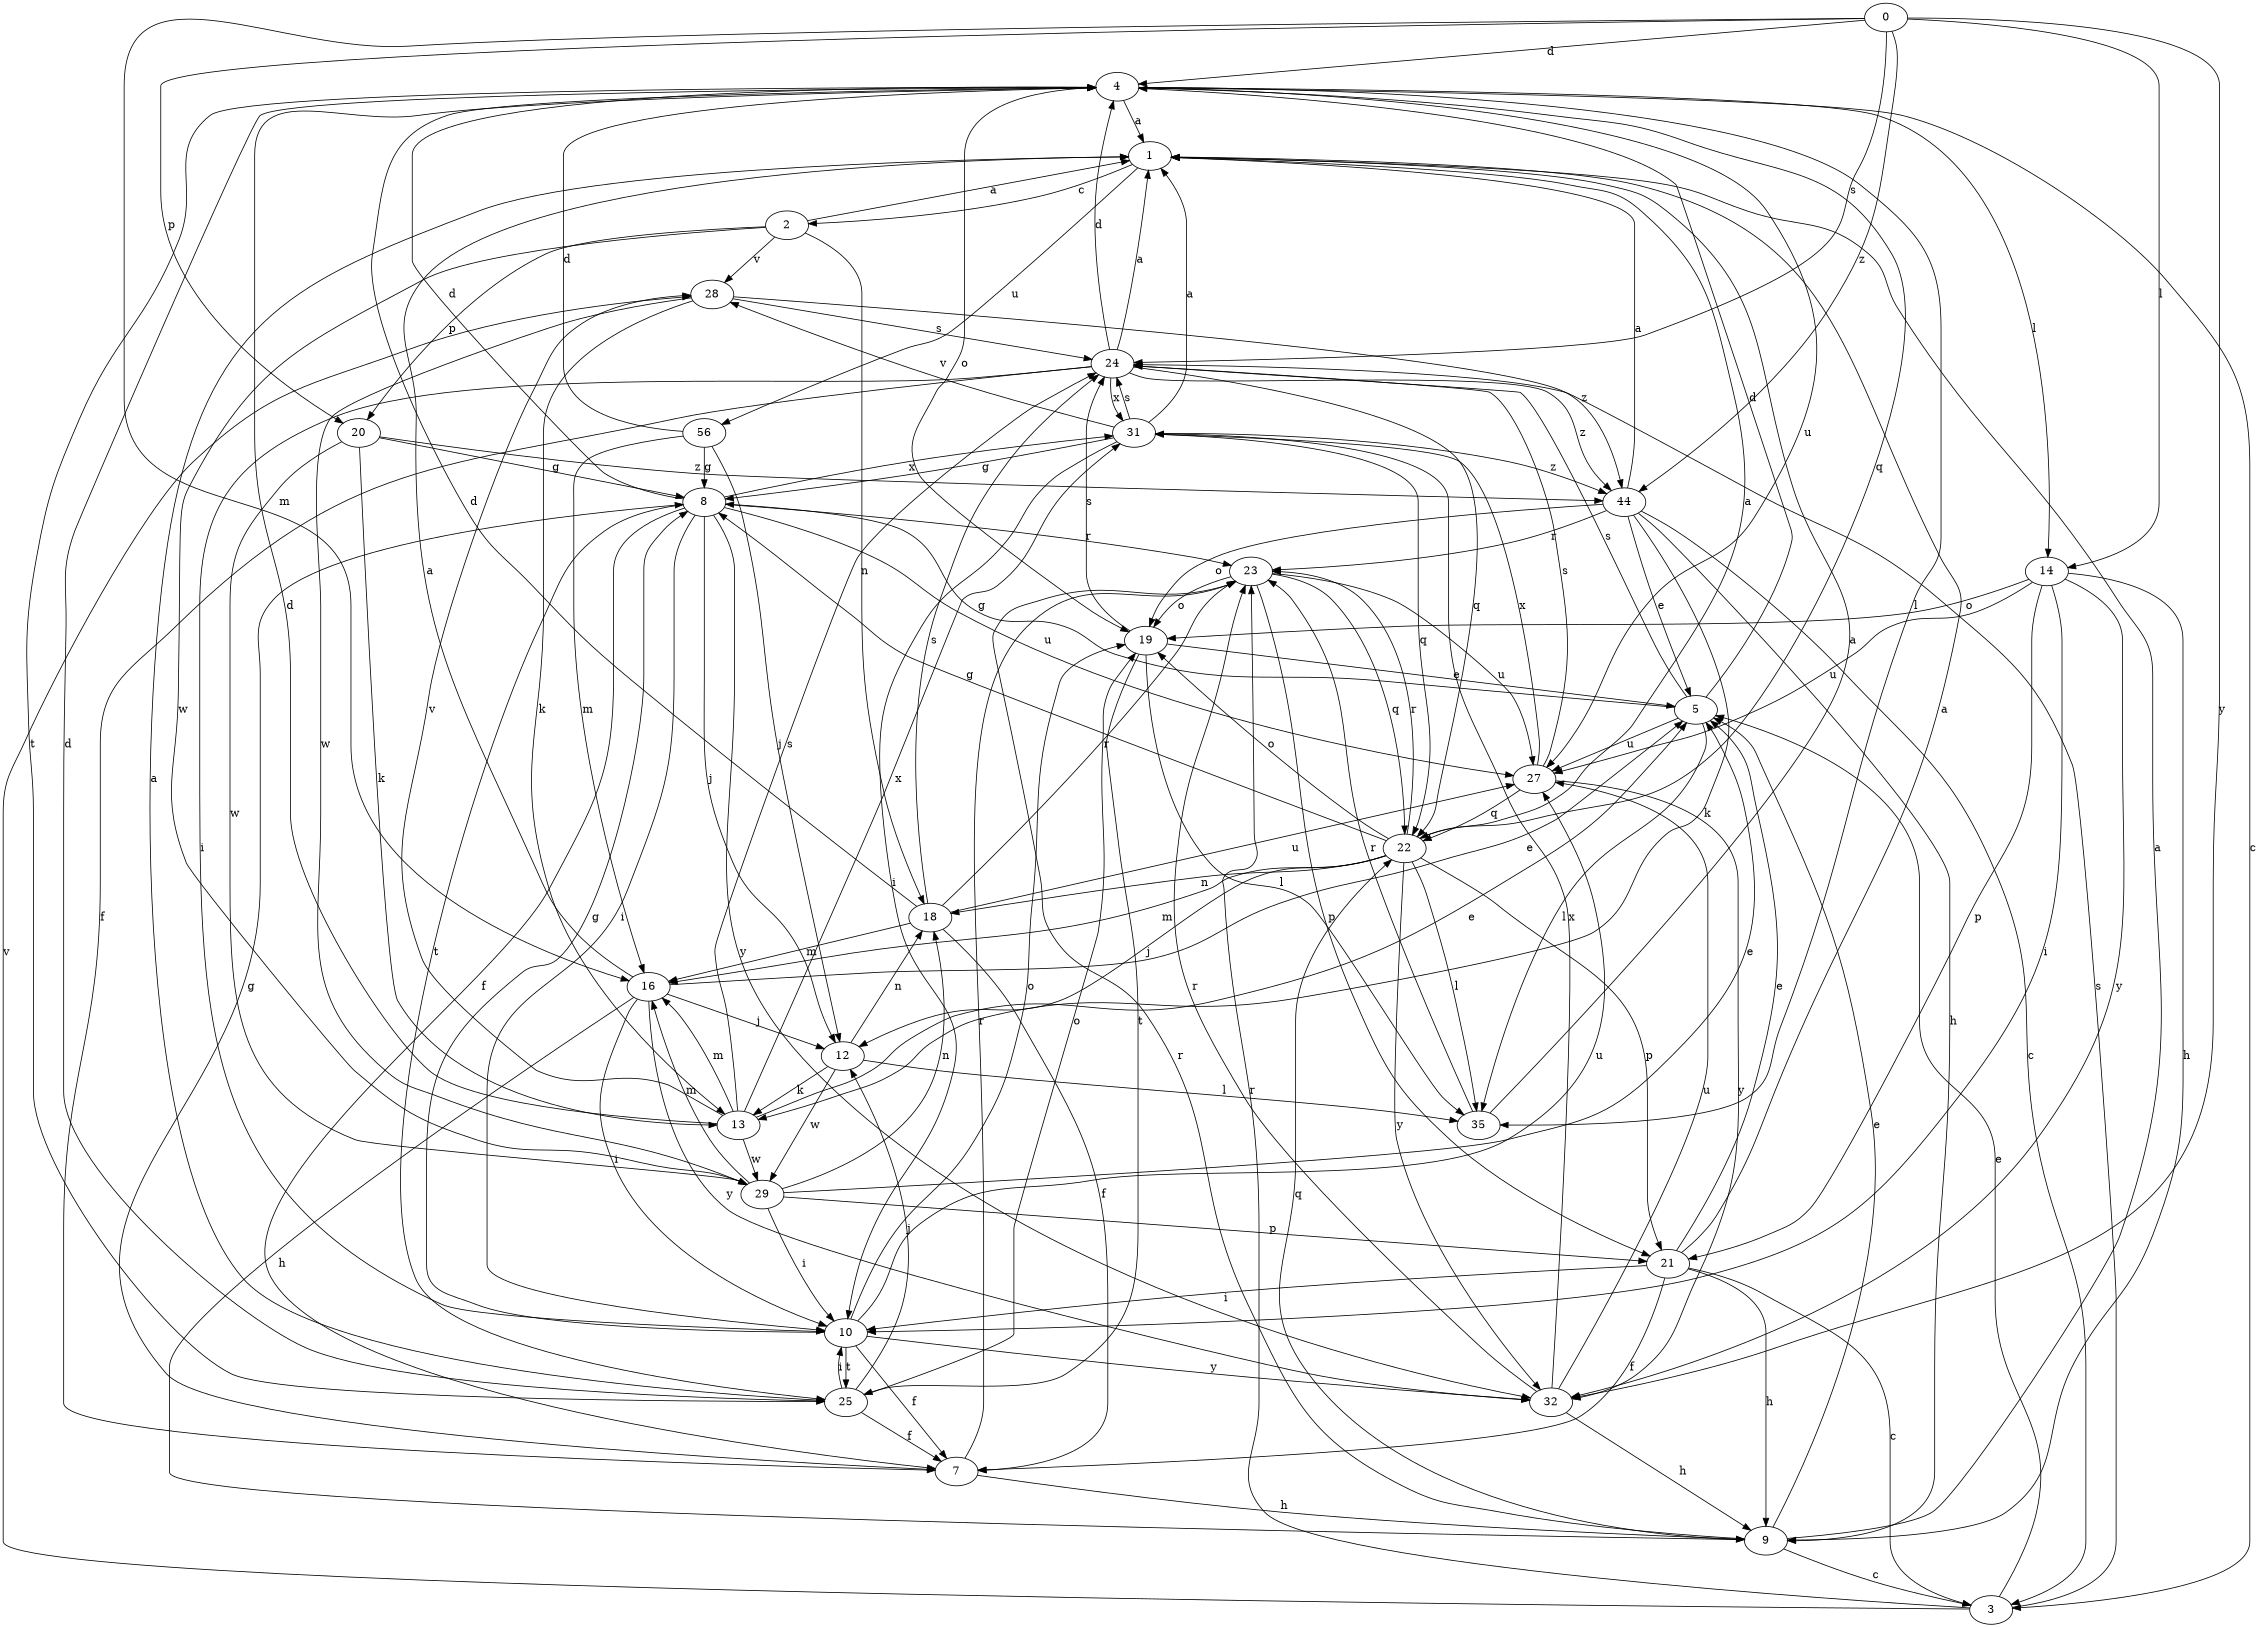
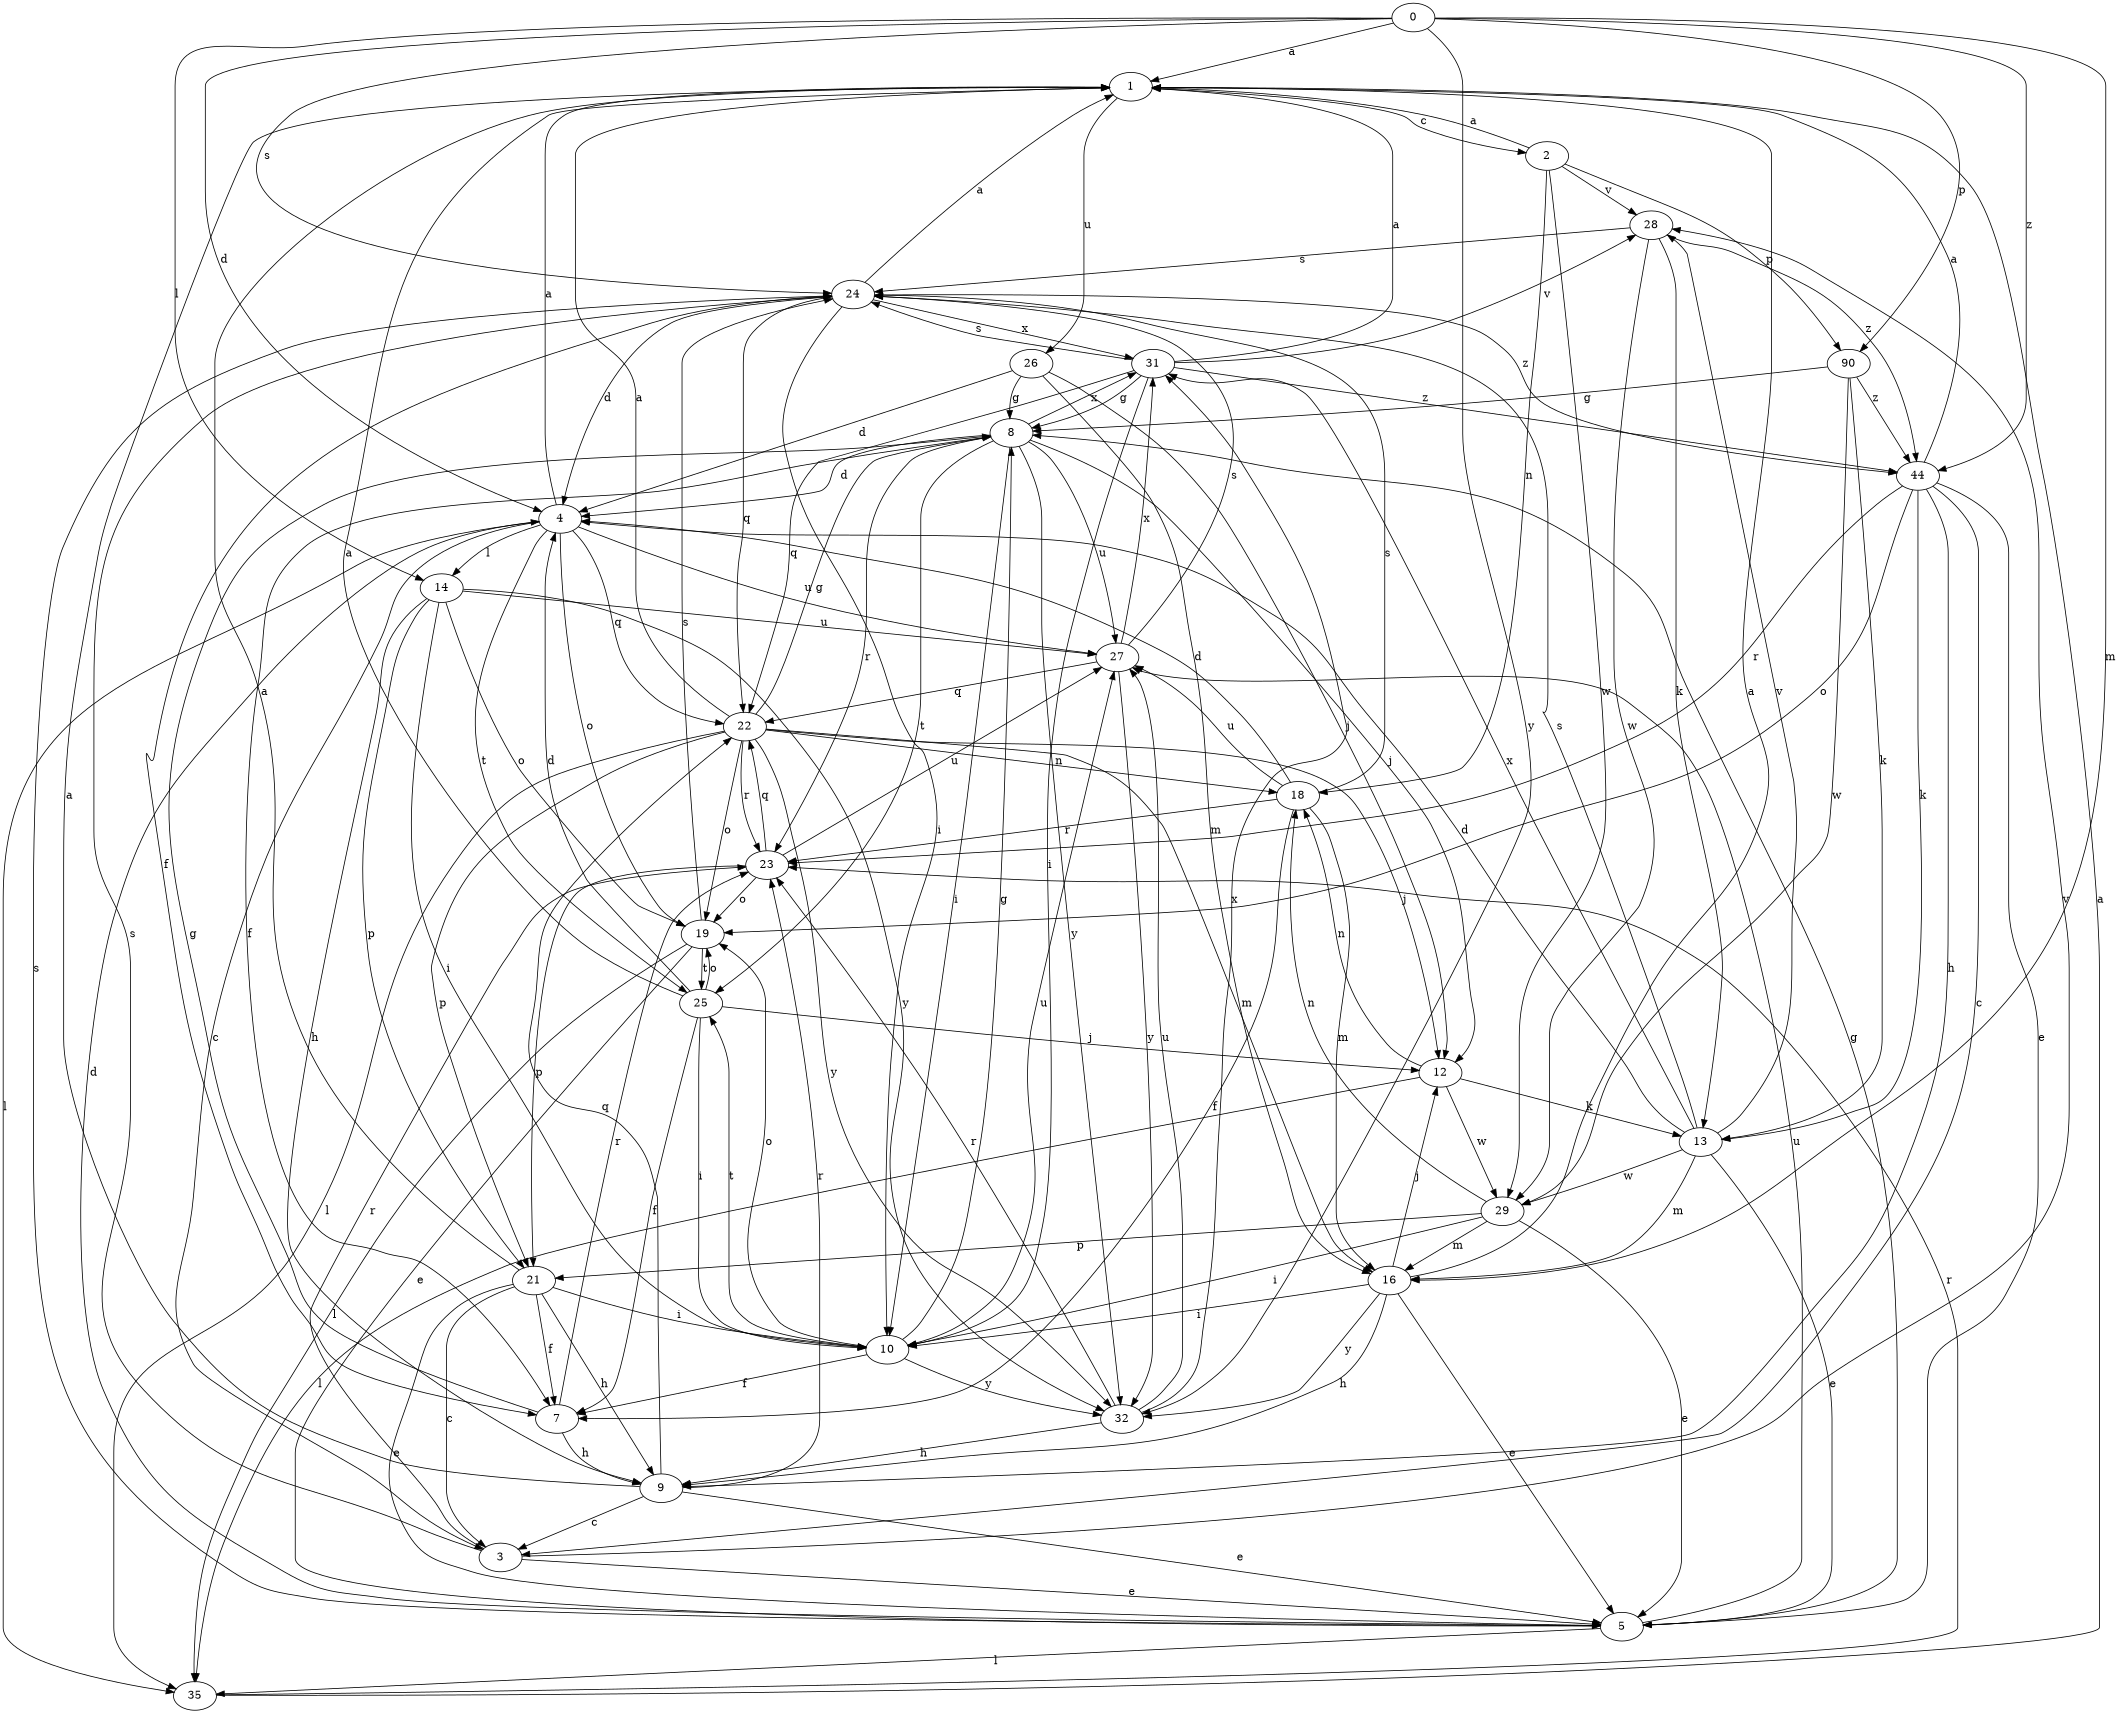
edge "0" -> "1": added, label "a"
node "20": label "20" -> "90"
node "56": label "56" -> "26"
